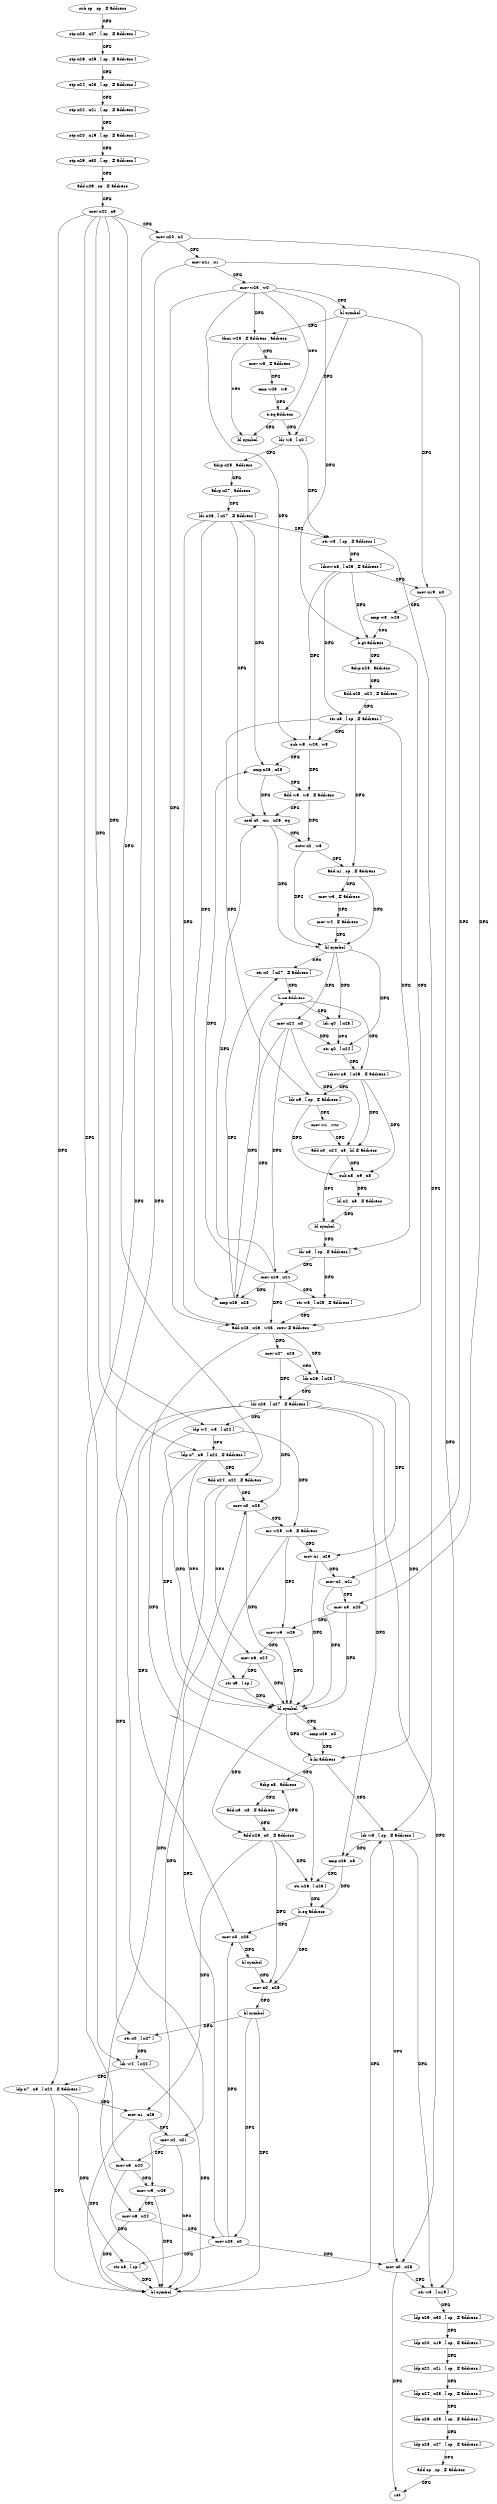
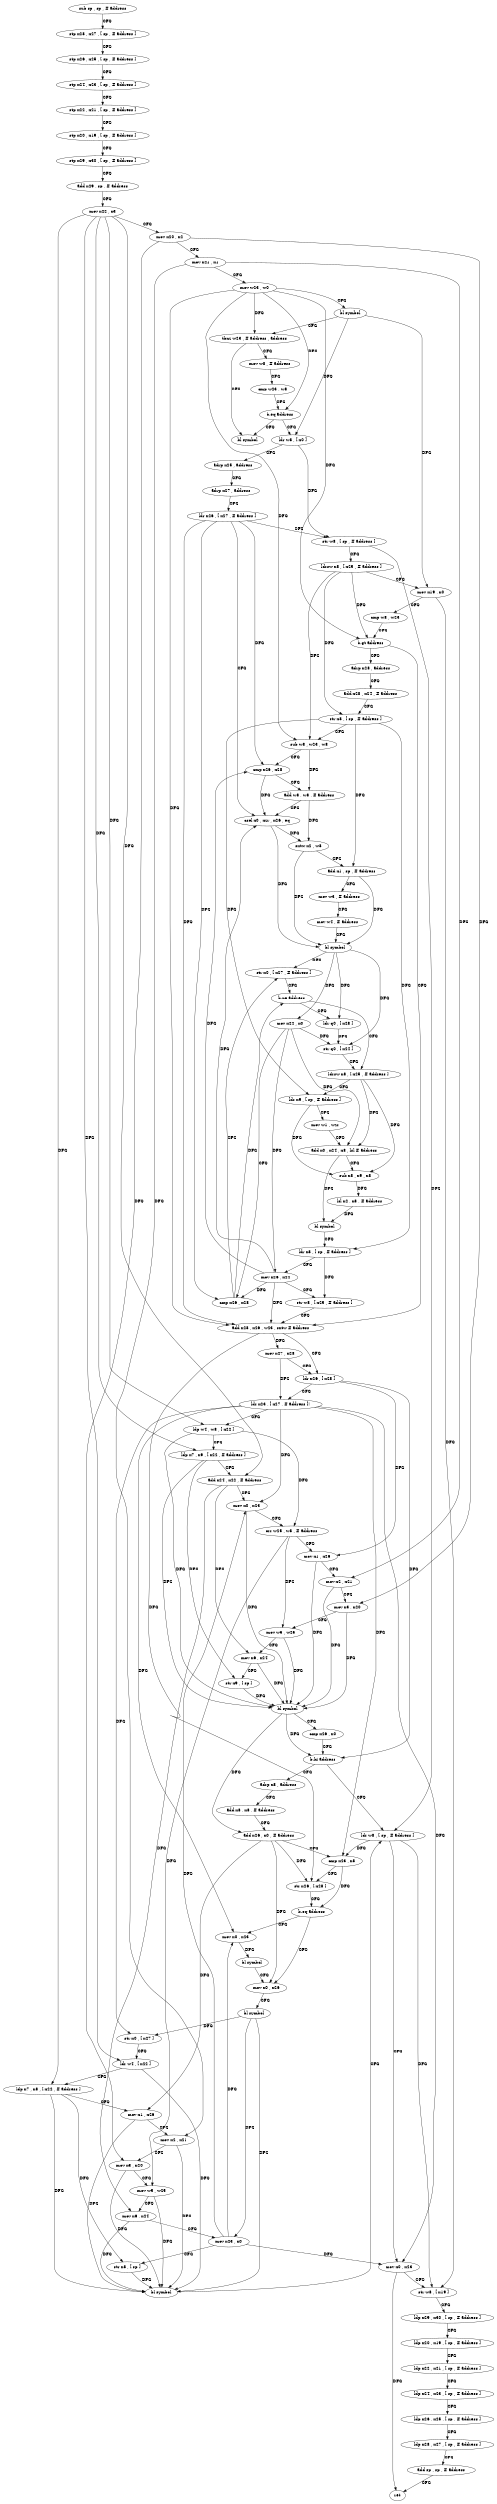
edge "csel x0 , xzr , x26 , eq" -> "sxtw x2 , w8": label "CFG" -> "DFG"
edge "add x26 , x0 , # address" -> "adrp x8 , address": now "add x26 , x0 , # address" -> "cmp x23 , x8"
